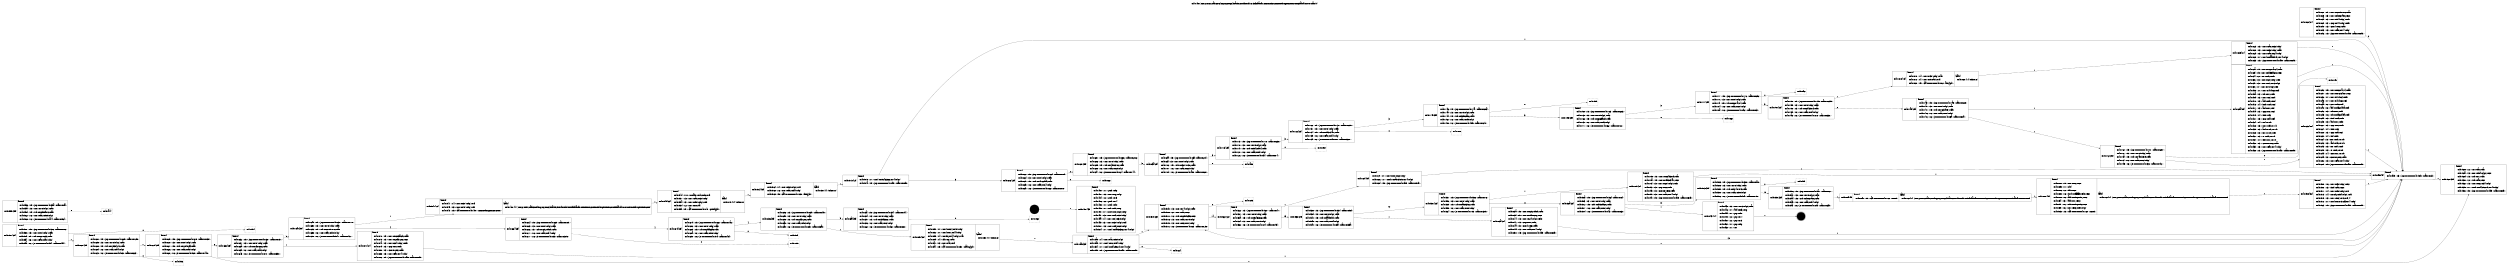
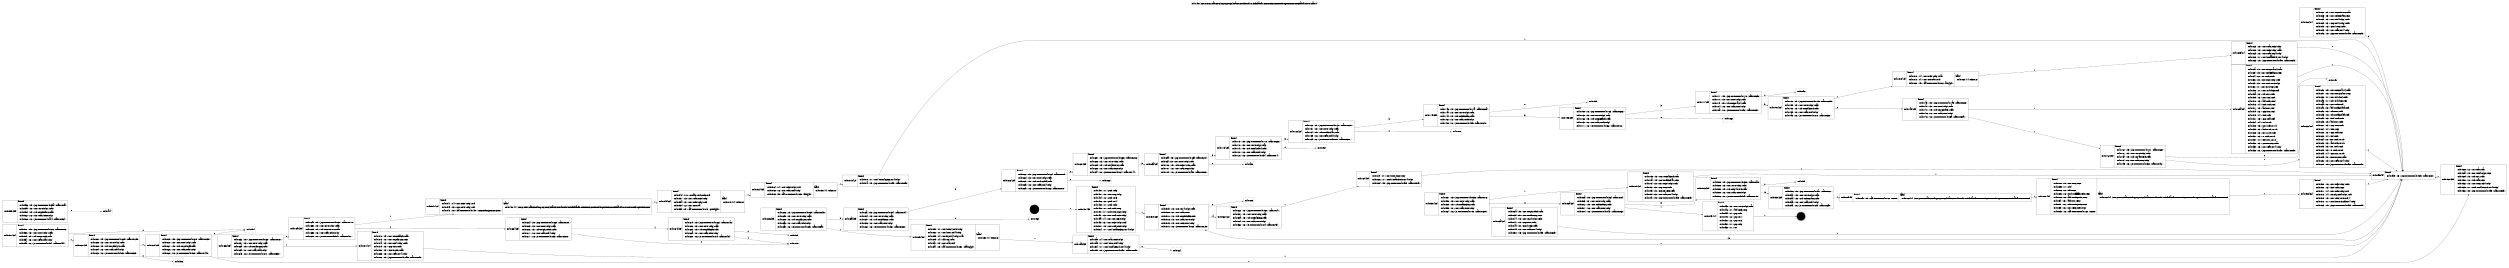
edge "0x401db9 [5]" -> "0x401928 [25]": reversed
edge "0x401973 [12]" -> "0x4016c8 [25]": now "0x4016af [25]" -> "0x4016c8 [25]"
node "0x401538 [25]": removed
edge "0x40167d [25]" -> "0x401696 [25]": now "0x40167d [25]" -> "0x401855"
edge "0x4018a9 [23]" -> "0x40150b [23]": now "0x4014e0 [43]" -> "0x40150b [23]"
edge "0x401619 [25]" -> "0x401632 [25]": now "0x401619 [25]" -> "0x4019b4"
